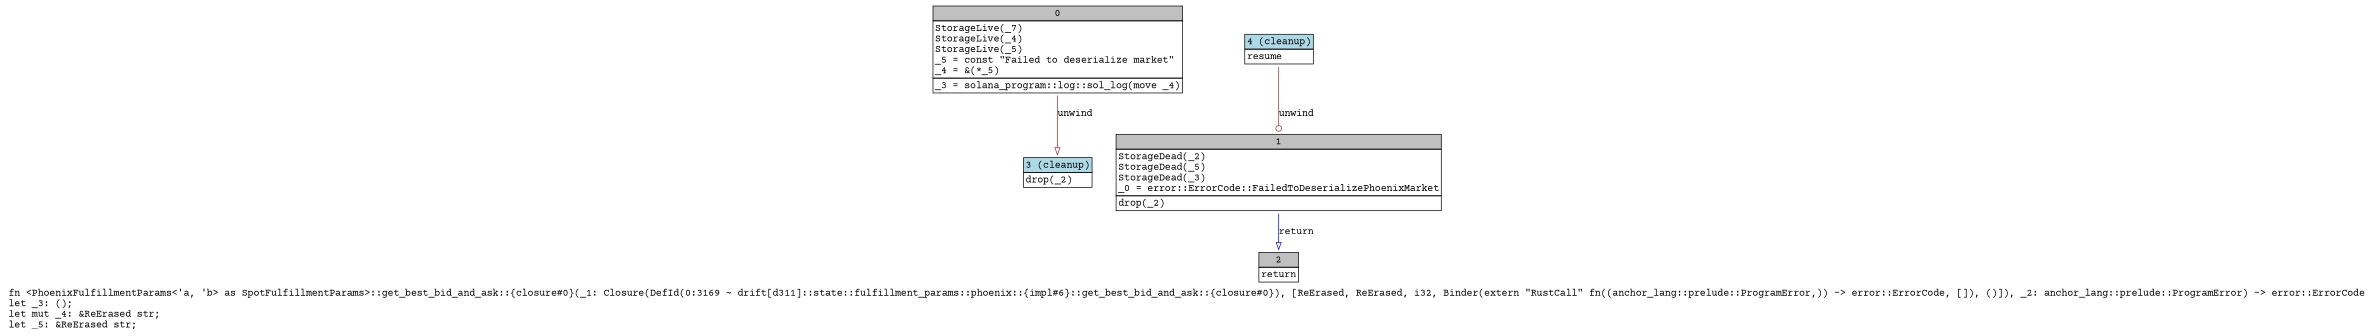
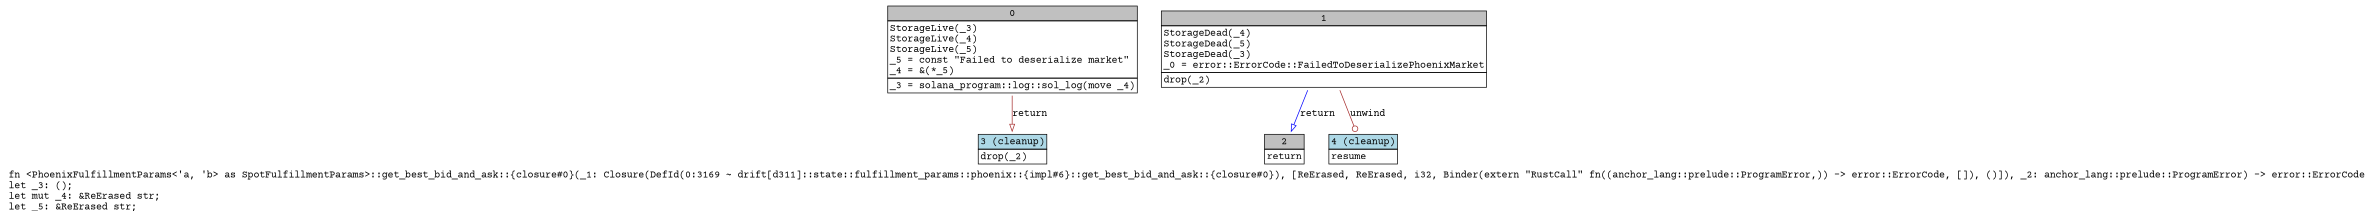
node "0": text "StorageLive(_7)" -> "StorageLive(_3)"
edge "4 (cleanup)" -> "1": reversed
edge "0" -> "3 (cleanup)": label "unwind" -> "return"
node "1": text "StorageDead(_2)" -> "StorageDead(_4)"
